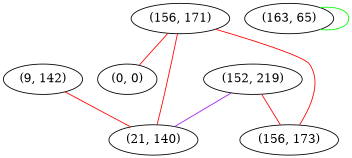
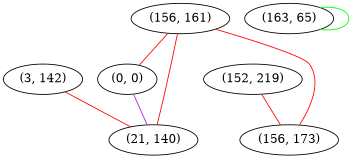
node "(156, 171)": label "(156, 171)" -> "(156, 161)"
node "(9, 142)": label "(9, 142)" -> "(3, 142)"
edge "(152, 219)" -- "(21, 140)": now "(0, 0)" -- "(21, 140)"
